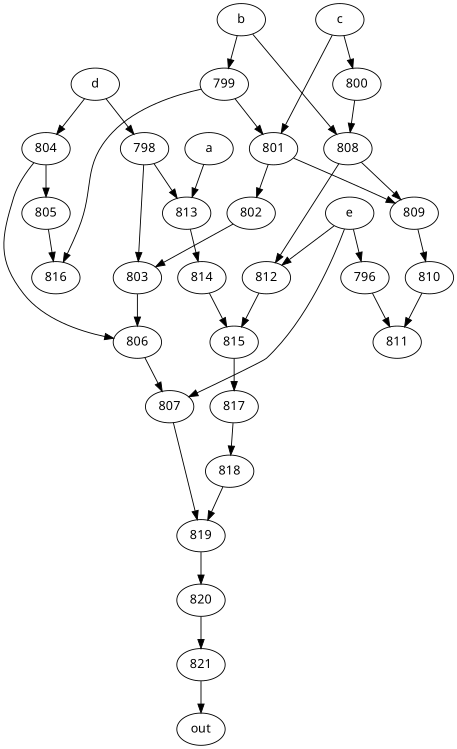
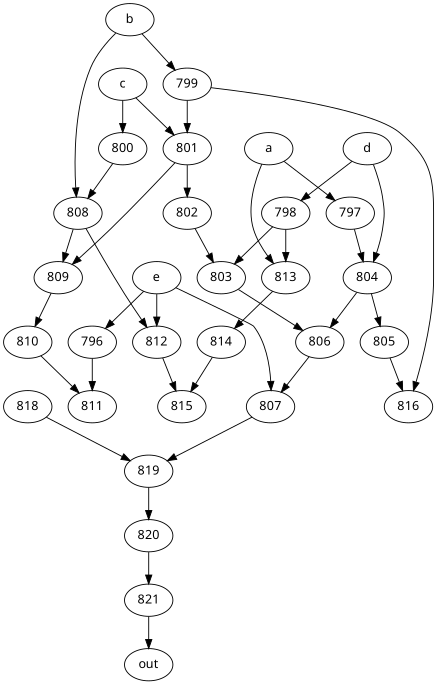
node "797": added
node "817": removed
